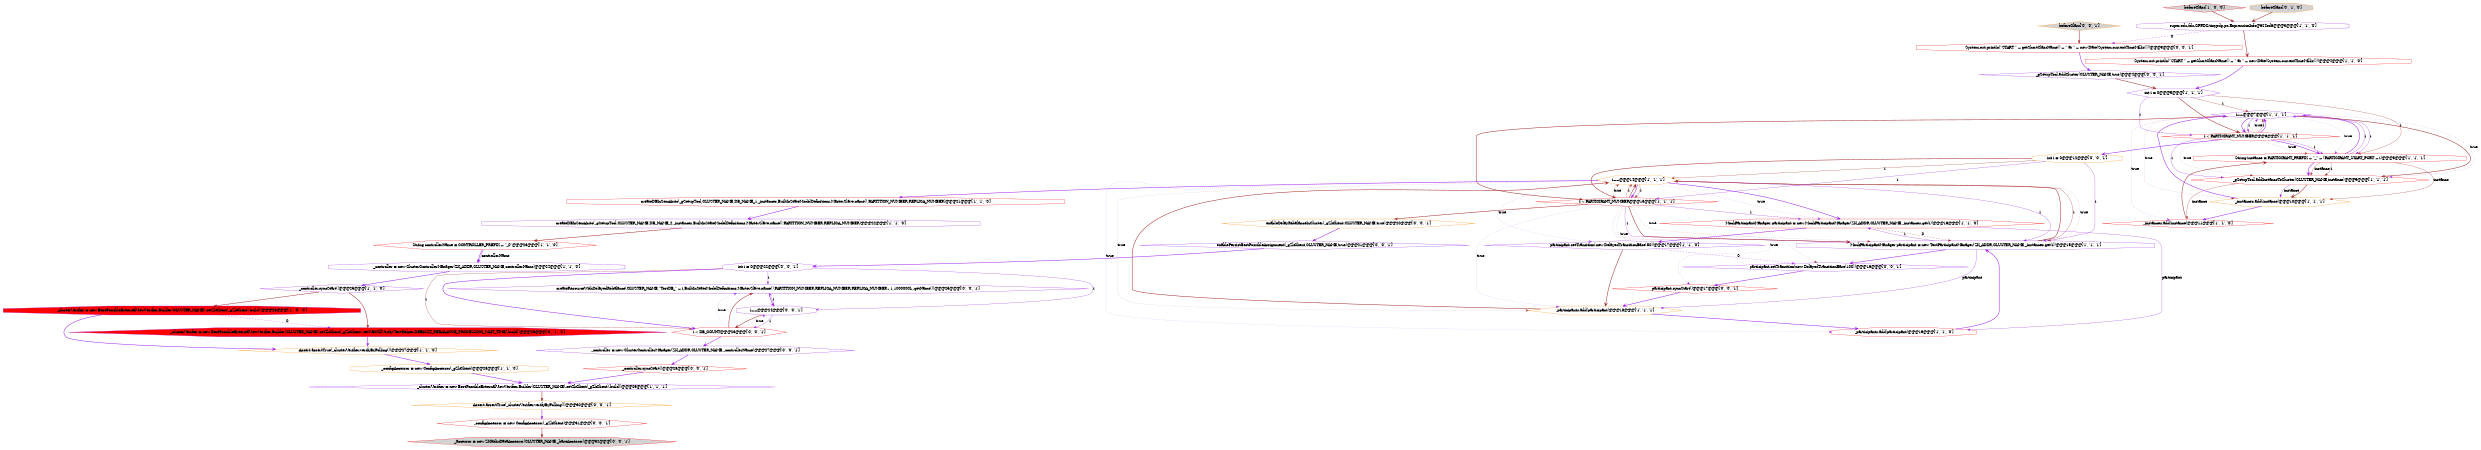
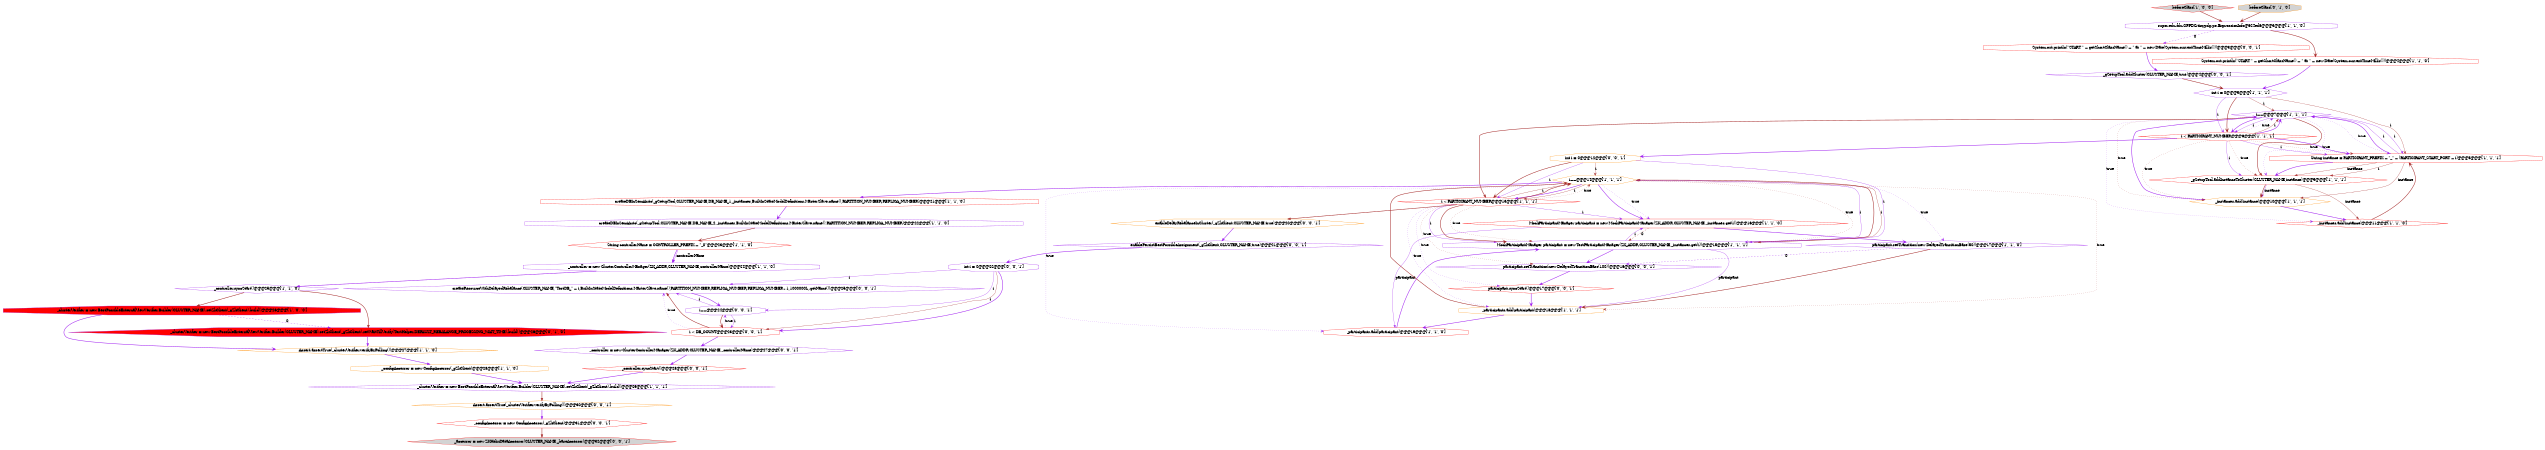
node "beforeClass['0', '0', '1']": removed
edge "i < PARTICIPANT_NUMBER@@@6@@@['1', '1', '1']" -> "_instances.add(instance)@@@10@@@['1', '1', '1']": added, label "true"
node "_participants.add(participant)@@@18@@@['1', '1', '1']": shape hexagon -> octagon
node "i < DB_COUNT@@@23@@@['0', '0', '1']": shape hexagon -> octagon
